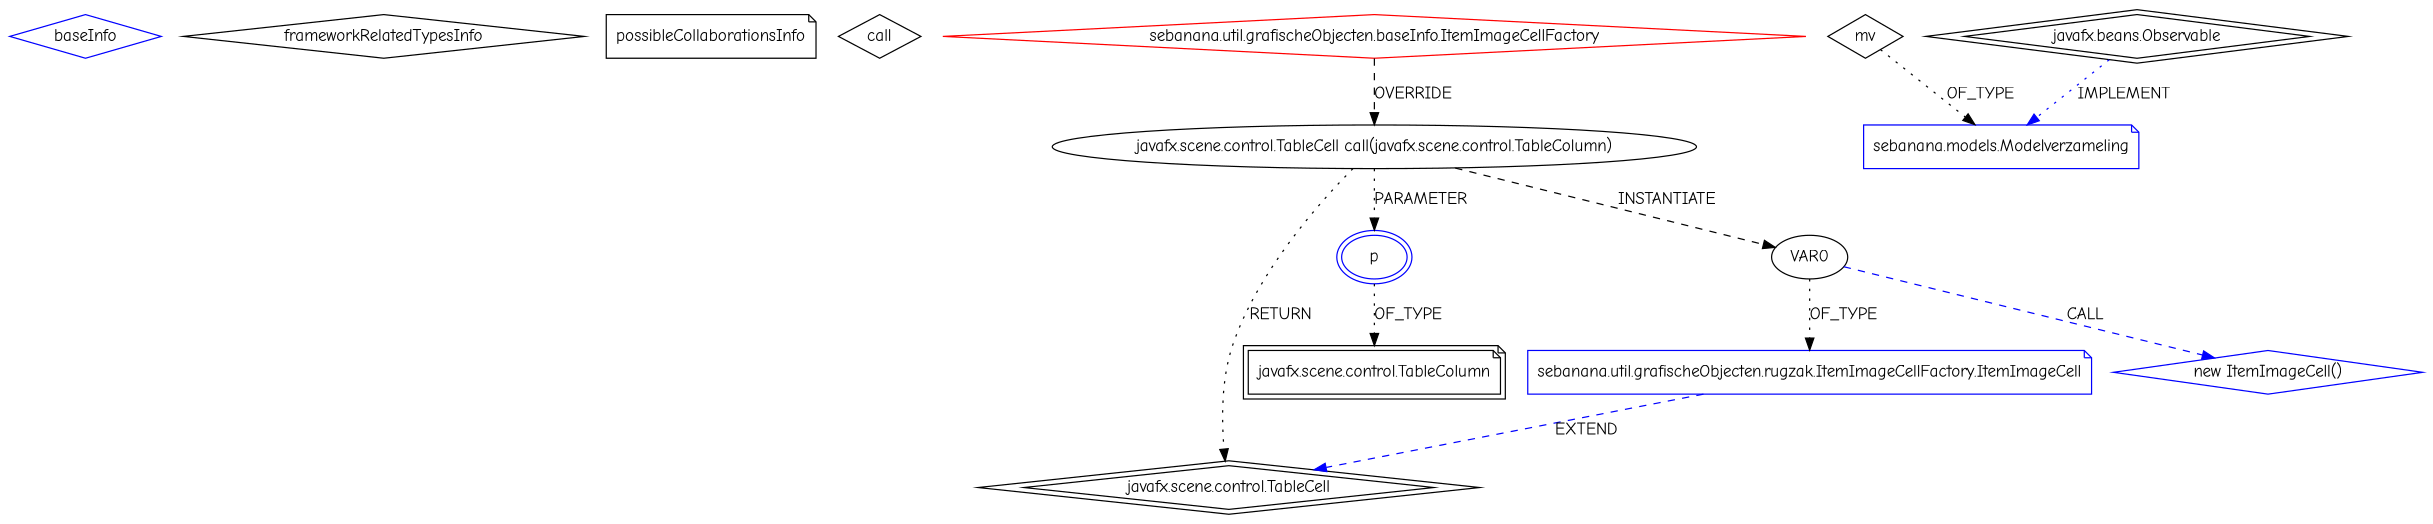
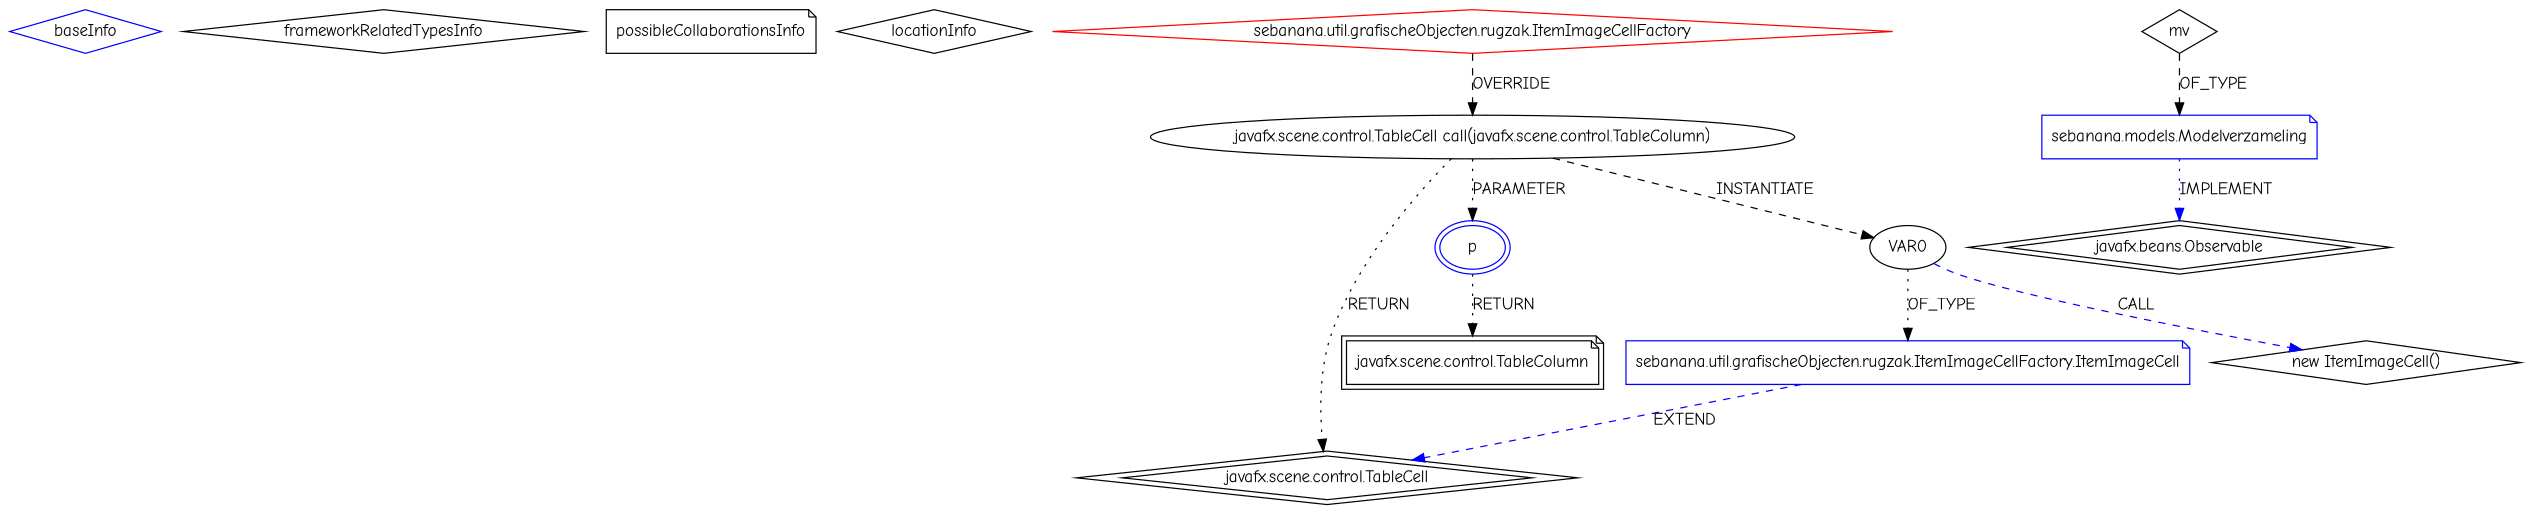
node "call": label "call" -> "locationInfo"
node "sebanana.util.grafischeObjecten.baseInfo.ItemImageCellFactory": label "sebanana.util.grafischeObjecten.baseInfo.ItemImageCellFactory" -> "sebanana.util.grafischeObjecten.rugzak.ItemImageCellFactory"
edge "mv" -> "sebanana.models.Modelverzameling": style dotted -> dashed
edge "javafx.beans.Observable" -> "sebanana.models.Modelverzameling": reversed
edge "p" -> "javafx.scene.control.TableColumn": label "OF_TYPE" -> "RETURN"
node "new ItemImageCell()": color blue -> black
